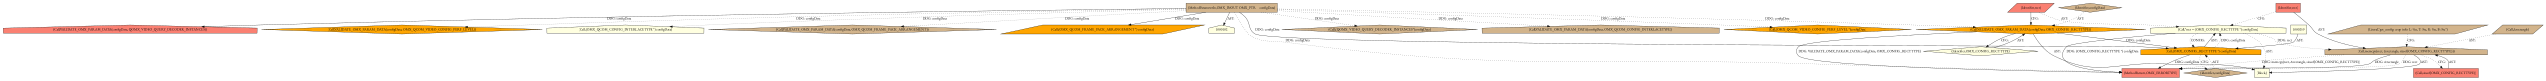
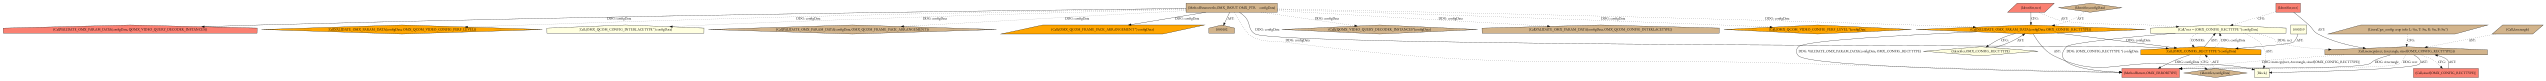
node "1000102": fillcolor lightyellow -> tan
